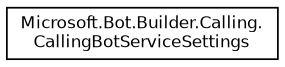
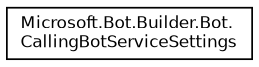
node "Microsoft.Bot.Builder.Calling. CallingBotServiceSettings": label "Microsoft.Bot.Builder.Calling. CallingBotServiceSettings" -> "Microsoft.Bot.Builder.Bot. CallingBotServiceSettings"
